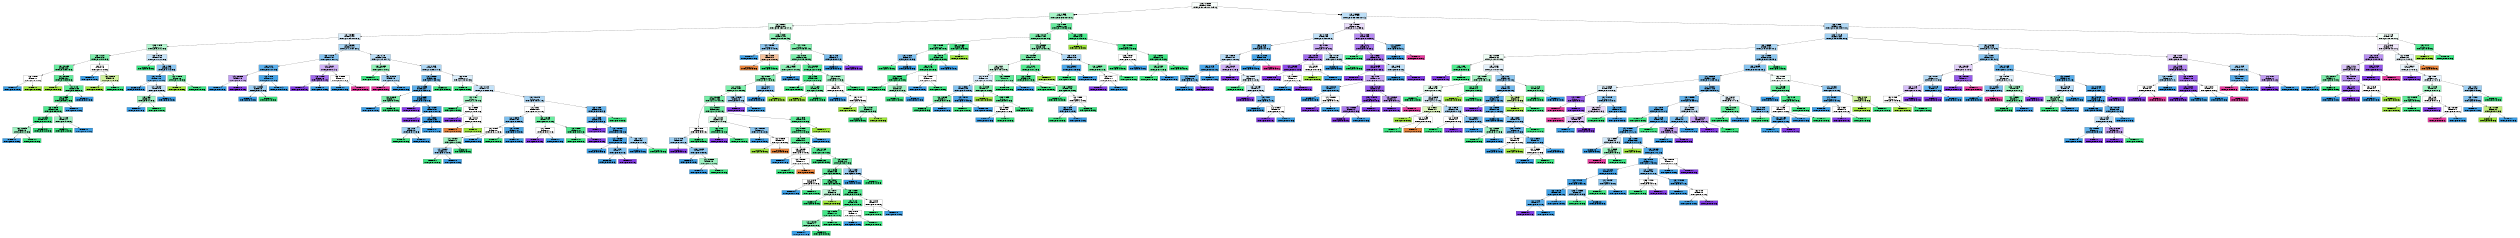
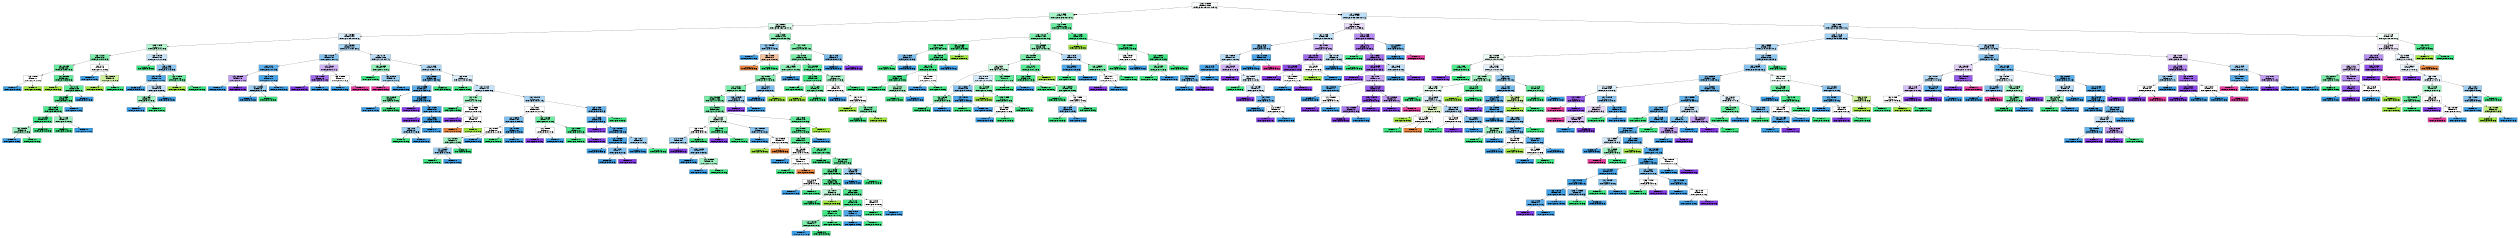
edge "X[0] <= 9.0 samples = 34 value = [0, 1, 19, 14, 0, 0]" -> "X[6] <= 66.5 samples = 22 value = [0, 1, 9, 12, 0, 0]": now "X[0] <= 9.0 samples = 34 value = [0, 1, 19, 14, 0, 0]" -> "X[4] <= 0.105 samples = 4 value = [0, 0, 3, 1, 0, 0]"
edge "X[1] <= 0.605 samples = 103 value = [2, 4, 77, 18, 2, 0]" -> "X[5] <= 27.0 samples = 11 value = [0, 0, 5, 5, 1, 0]": now "X[3] <= 1.95 samples = 13 value = [1, 1, 6, 4, 1, 0]" -> "X[5] <= 27.0 samples = 11 value = [0, 0, 5, 5, 1, 0]"
node "X[10] <= 9.75 samples = 2 value = [0, 0, 1, 1, 0, 0]": fillcolor #ffffff -> #4da7e8
